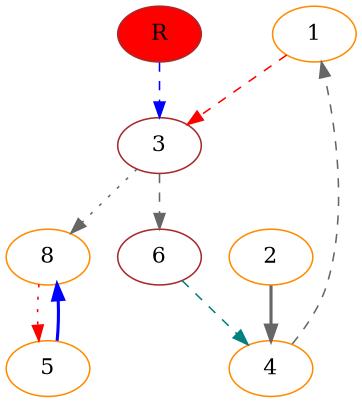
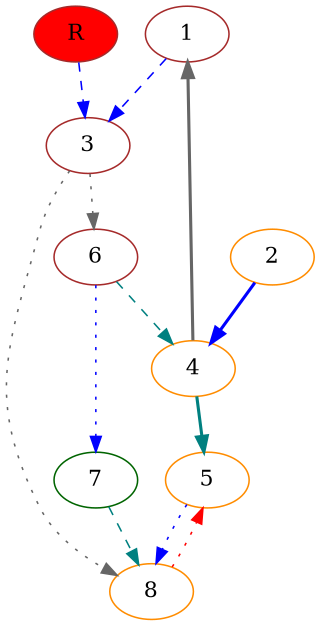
node "1": color darkorange -> brown
edge "1" -> "3": color red -> blue
edge "3" -> "6": style dashed -> dotted
edge "4" -> "1": style dashed -> bold
edge "2" -> "4": color gray40 -> blue
edge "5" -> "8": style bold -> dotted
edge "4" -> "5": added
node "7": added
